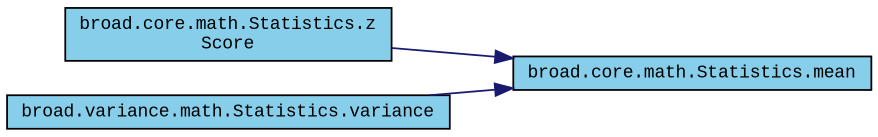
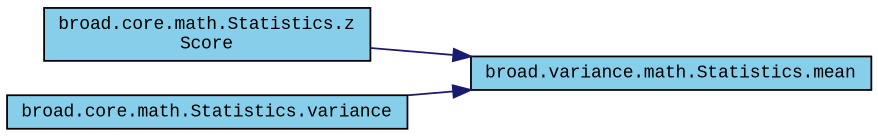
node "broad.core.math.Statistics.mean": label "broad.core.math.Statistics.mean" -> "broad.variance.math.Statistics.mean"
node "broad.variance.math.Statistics.variance": label "broad.variance.math.Statistics.variance" -> "broad.core.math.Statistics.variance"
